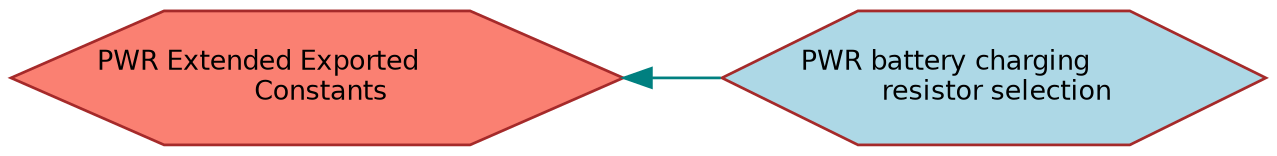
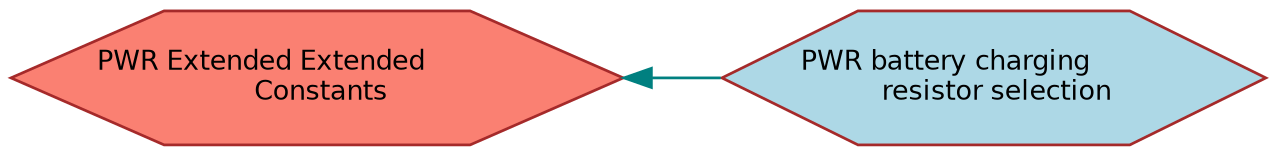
node "PWR Extended Exported Constants": label "PWR Extended Exported Constants" -> "PWR Extended Extended Constants"
